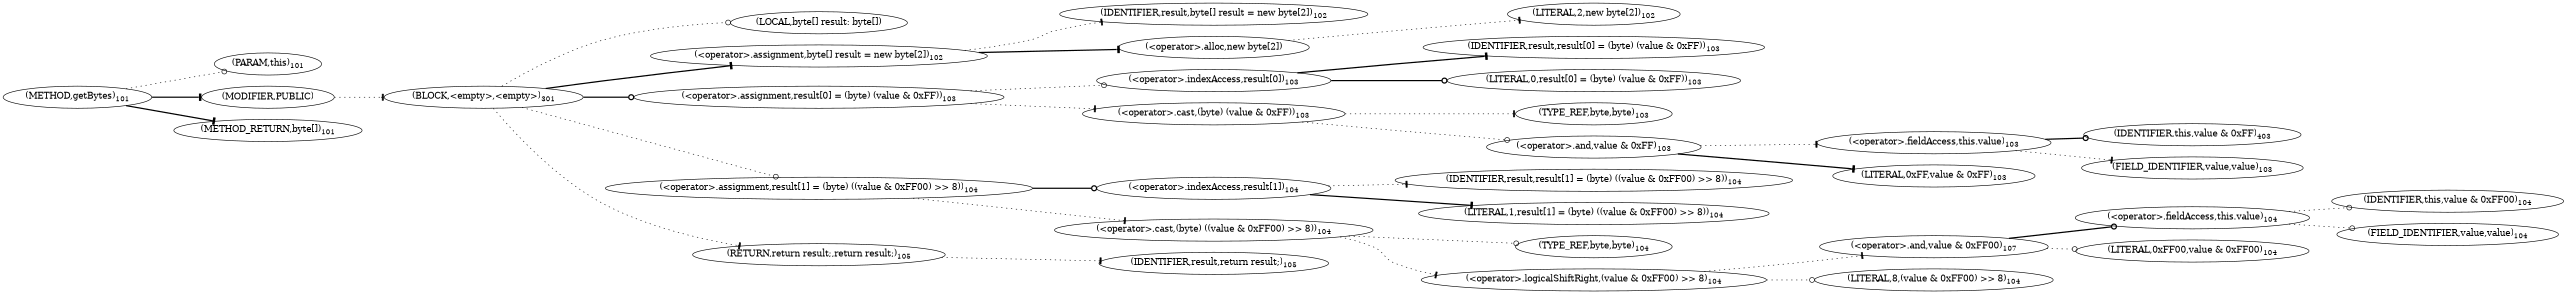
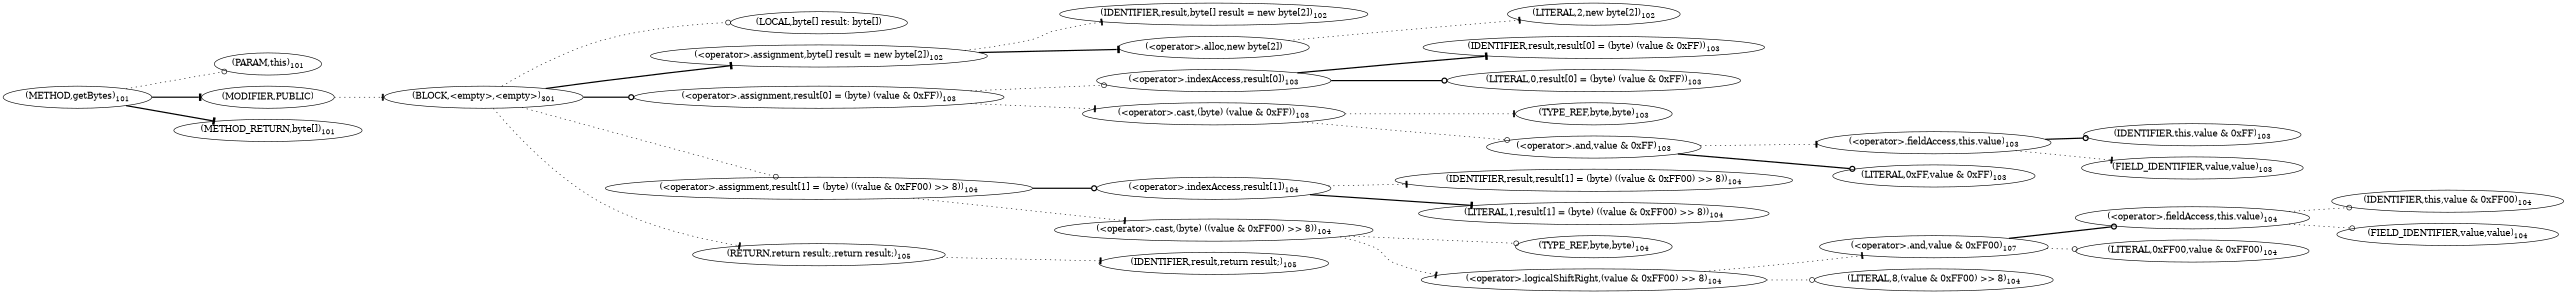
node "(IDENTIFIER,this,value & 0xFF)": text "403" -> "103"
edge "(<operator>.and,value & 0xFF)" -> "(LITERAL,0xFF,value & 0xFF)": arrowhead tee -> odot
